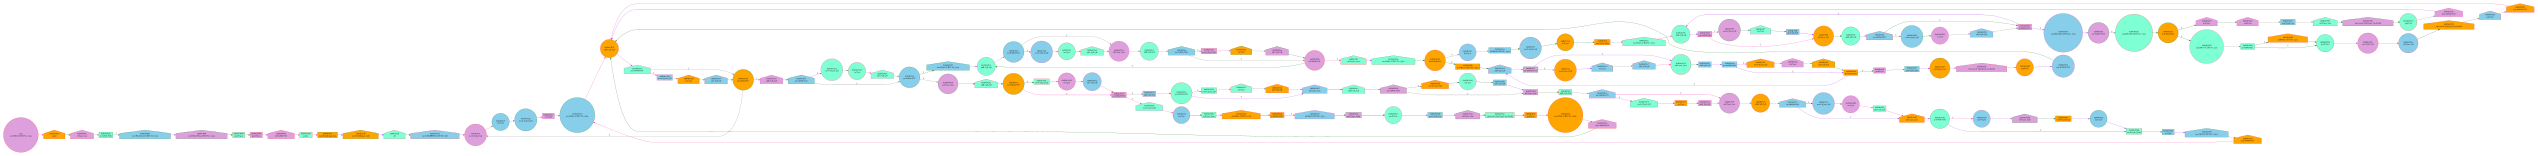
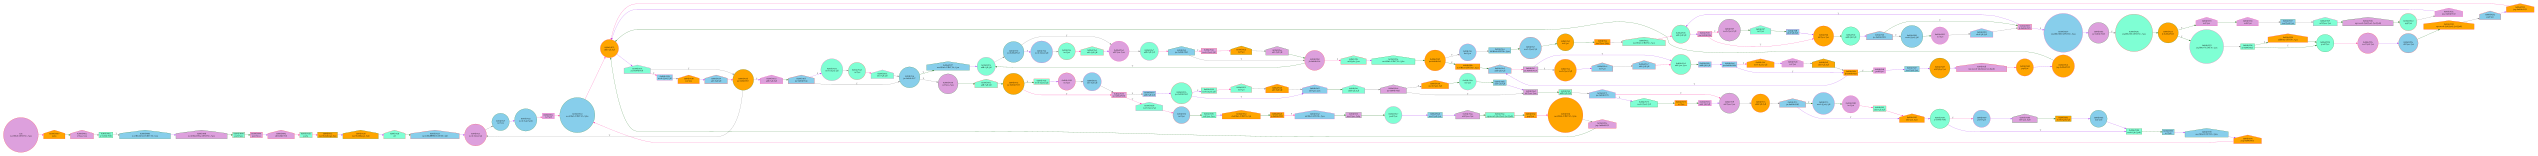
node "0x004b91de jmp 0x004b9132": fillcolor skyblue -> orange
node "0x004b913f jne 0x004b9146": color darkgreen -> red
